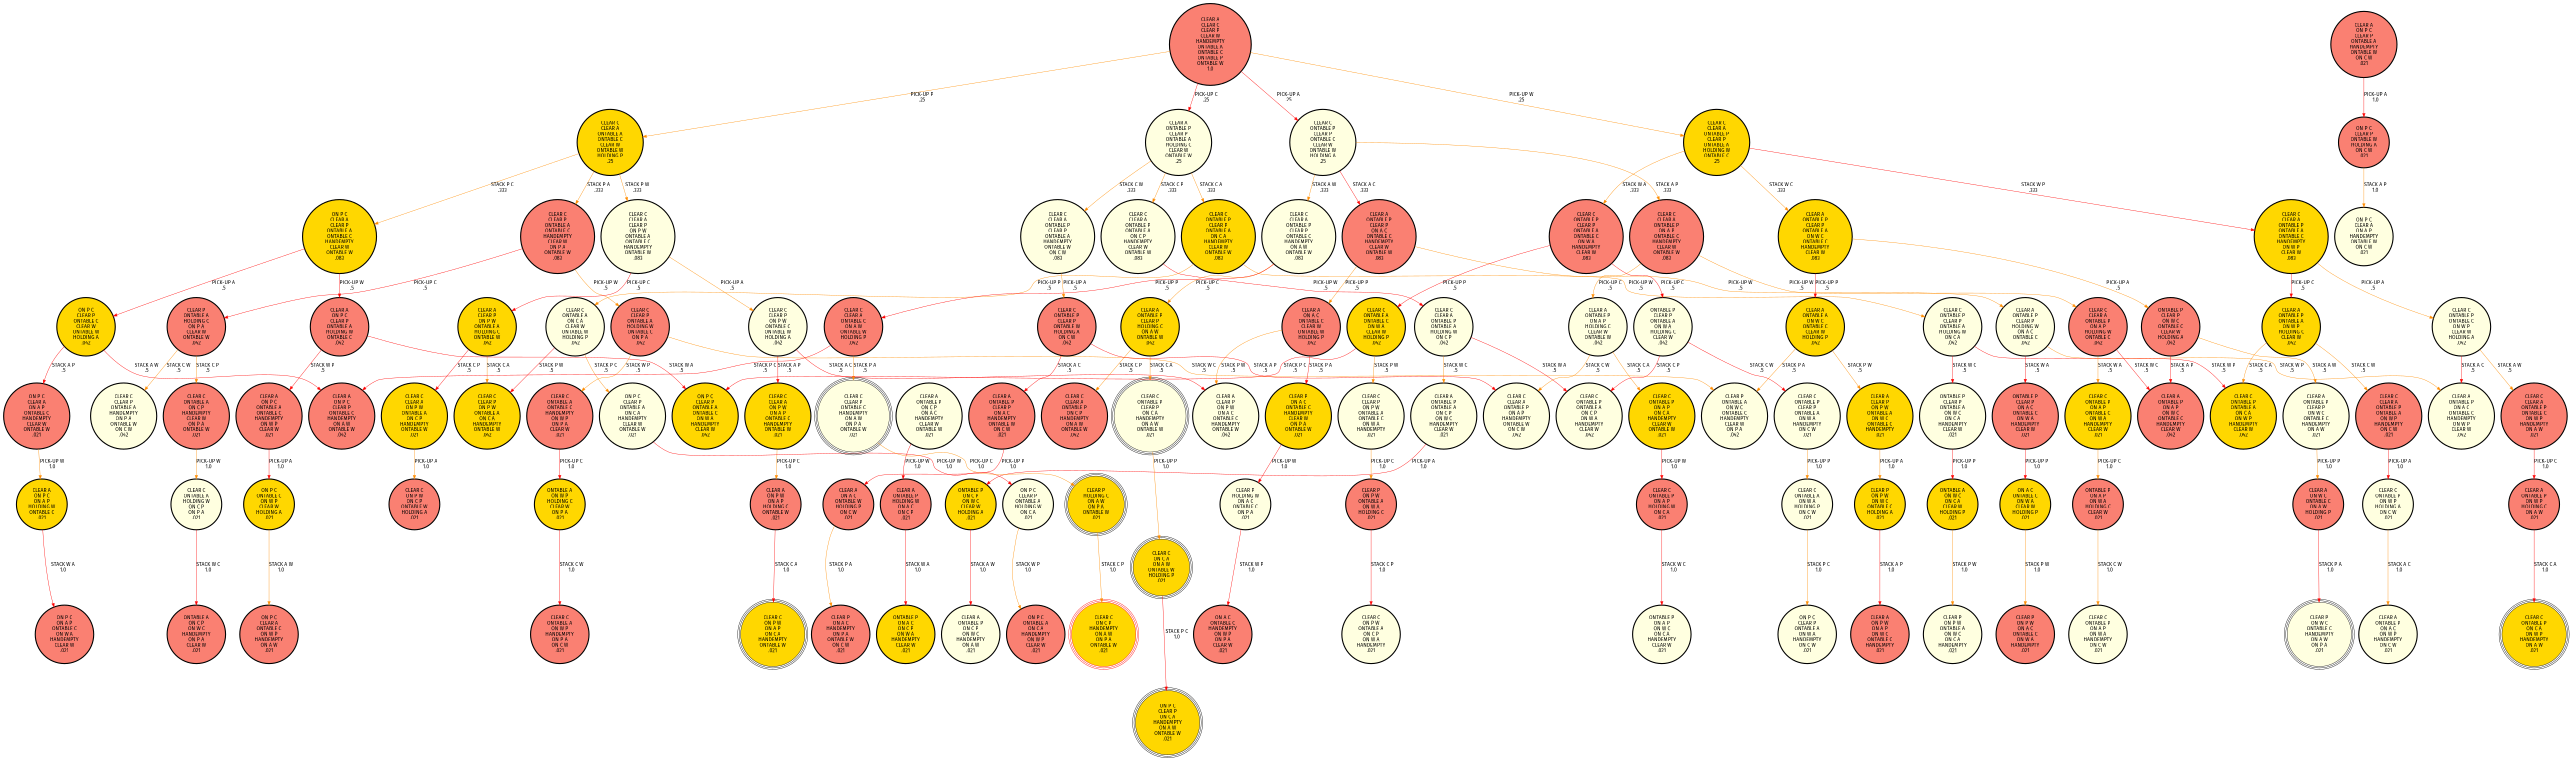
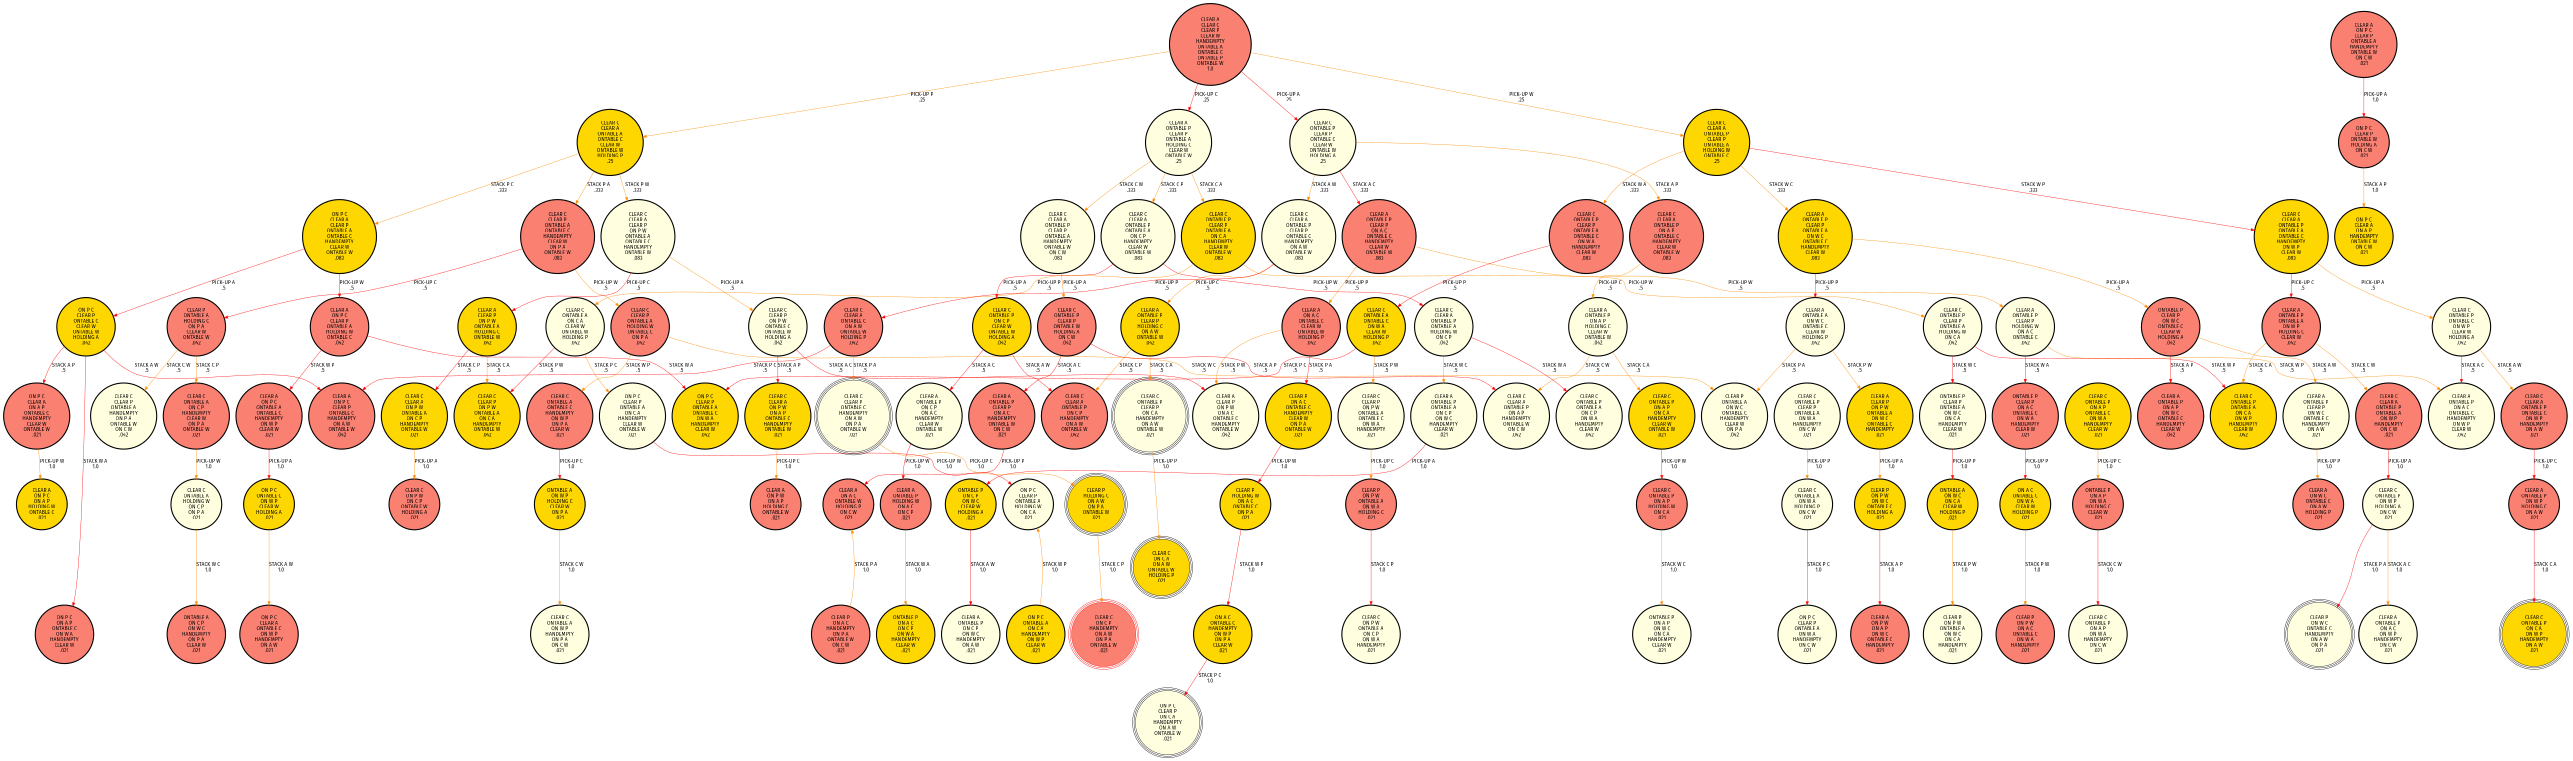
node "ON P C CLEAR A ON A P HANDEMPTY ONTABLE W ON C W .021": fillcolor lightyellow -> gold
node "CLEAR C ONTABLE P ON C P CLEAR W ONTABLE W HOLDING A .042": added
node "ONTABLE P CLEAR P ONTABLE A ON W A HOLDING C CLEAR W .042": removed
node "CLEAR A ONTABLE A ON W C ONTABLE C CLEAR W HOLDING P .042": fillcolor gold -> lightyellow
node "CLEAR C CLEAR A ONTABLE P ON A P HOLDING W ONTABLE C .042": removed
node "CLEAR A ONTABLE P ONTABLE A ON W P HOLDING C CLEAR W .042": fillcolor gold -> salmon
node "CLEAR P HOLDING W ON A C ONTABLE C ON P A .021": fillcolor lightyellow -> gold
edge "CLEAR A ON A C ONTABLE W HOLDING P ON C W .021" -> "CLEAR P ON A C HANDEMPTY ON P A ONTABLE W ON C W .021": reversed
edge "CLEAR A ON W C ONTABLE C ON A W HOLDING P .021" -> "CLEAR P ON W C ONTABLE C HANDEMPTY ON A W ON P A .021": now "CLEAR C ONTABLE P ON W P HOLDING A ON C W .021" -> "CLEAR P ON W C ONTABLE C HANDEMPTY ON A W ON P A .021"
edge "CLEAR C ONTABLE A HOLDING W ON C P ON P A .021" -> "ONTABLE A ON C P ON W C HANDEMPTY ON P A CLEAR W .021": color red -> darkorange
edge "ONTABLE A ON W P HOLDING C CLEAR W ON P A .021" -> "CLEAR C ONTABLE A ON W P HANDEMPTY ON P A ON C W .021": color red -> darkorange
edge "CLEAR A ONTABLE P HOLDING W ON A C ON C P .021" -> "ONTABLE P ON A C ON C P ON W A HANDEMPTY CLEAR W .021": color red -> darkorange
edge "CLEAR C ONTABLE P ON A P HOLDING W ON C A .021" -> "ONTABLE P ON A P ON W C ON C A HANDEMPTY CLEAR W .021": color red -> darkorange
edge "CLEAR C ONTABLE A ON W A HOLDING P ON C W .021" -> "ON P C CLEAR P ONTABLE A ON W A HANDEMPTY ON C W .021": color darkorange -> red
edge "ONTABLE P ON A P ON W A HOLDING C CLEAR W .021" -> "CLEAR C ONTABLE P ON A P ON W A HANDEMPTY ON C W .021": color darkorange -> red
edge "CLEAR A ON P C ON A P HOLDING W ONTABLE C .021" -> "ON P C ON A P ONTABLE C ON W A HANDEMPTY CLEAR W .021": now "ON P C CLEAR P ONTABLE C CLEAR W ONTABLE W HOLDING A .042" -> "ON P C ON A P ONTABLE C ON W A HANDEMPTY CLEAR W .021"
edge "ON P C CLEAR P ONTABLE A HOLDING W ON C A .021" -> "ON P C ONTABLE A ON C A HANDEMPTY ON W P CLEAR W .021": reversed
node "CLEAR C ONTABLE A ON W P HANDEMPTY ON P A ON C W .021": fillcolor salmon -> lightyellow
node "CLEAR C ON P W ON A P ON C A HANDEMPTY ONTABLE W .021": removed
node "ON P C ONTABLE A ON C A HANDEMPTY ON W P CLEAR W .021": fillcolor salmon -> gold
node "CLEAR C ON C P HANDEMPTY ON A W ON P A ONTABLE W .021": fillcolor gold -> salmon
node "ON A C ONTABLE C HANDEMPTY ON W P ON P A CLEAR W .021": fillcolor salmon -> gold
edge "CLEAR C ON C A ON A W ONTABLE W HOLDING P .021" -> "ON P C CLEAR P ON C A HANDEMPTY ON A W ONTABLE W .021": now "ON A C ONTABLE C HANDEMPTY ON W P ON P A CLEAR W .021" -> "ON P C CLEAR P ON C A HANDEMPTY ON A W ONTABLE W .021"
node "ON P C CLEAR P ON C A HANDEMPTY ON A W ONTABLE W .021": fillcolor gold -> lightyellow
